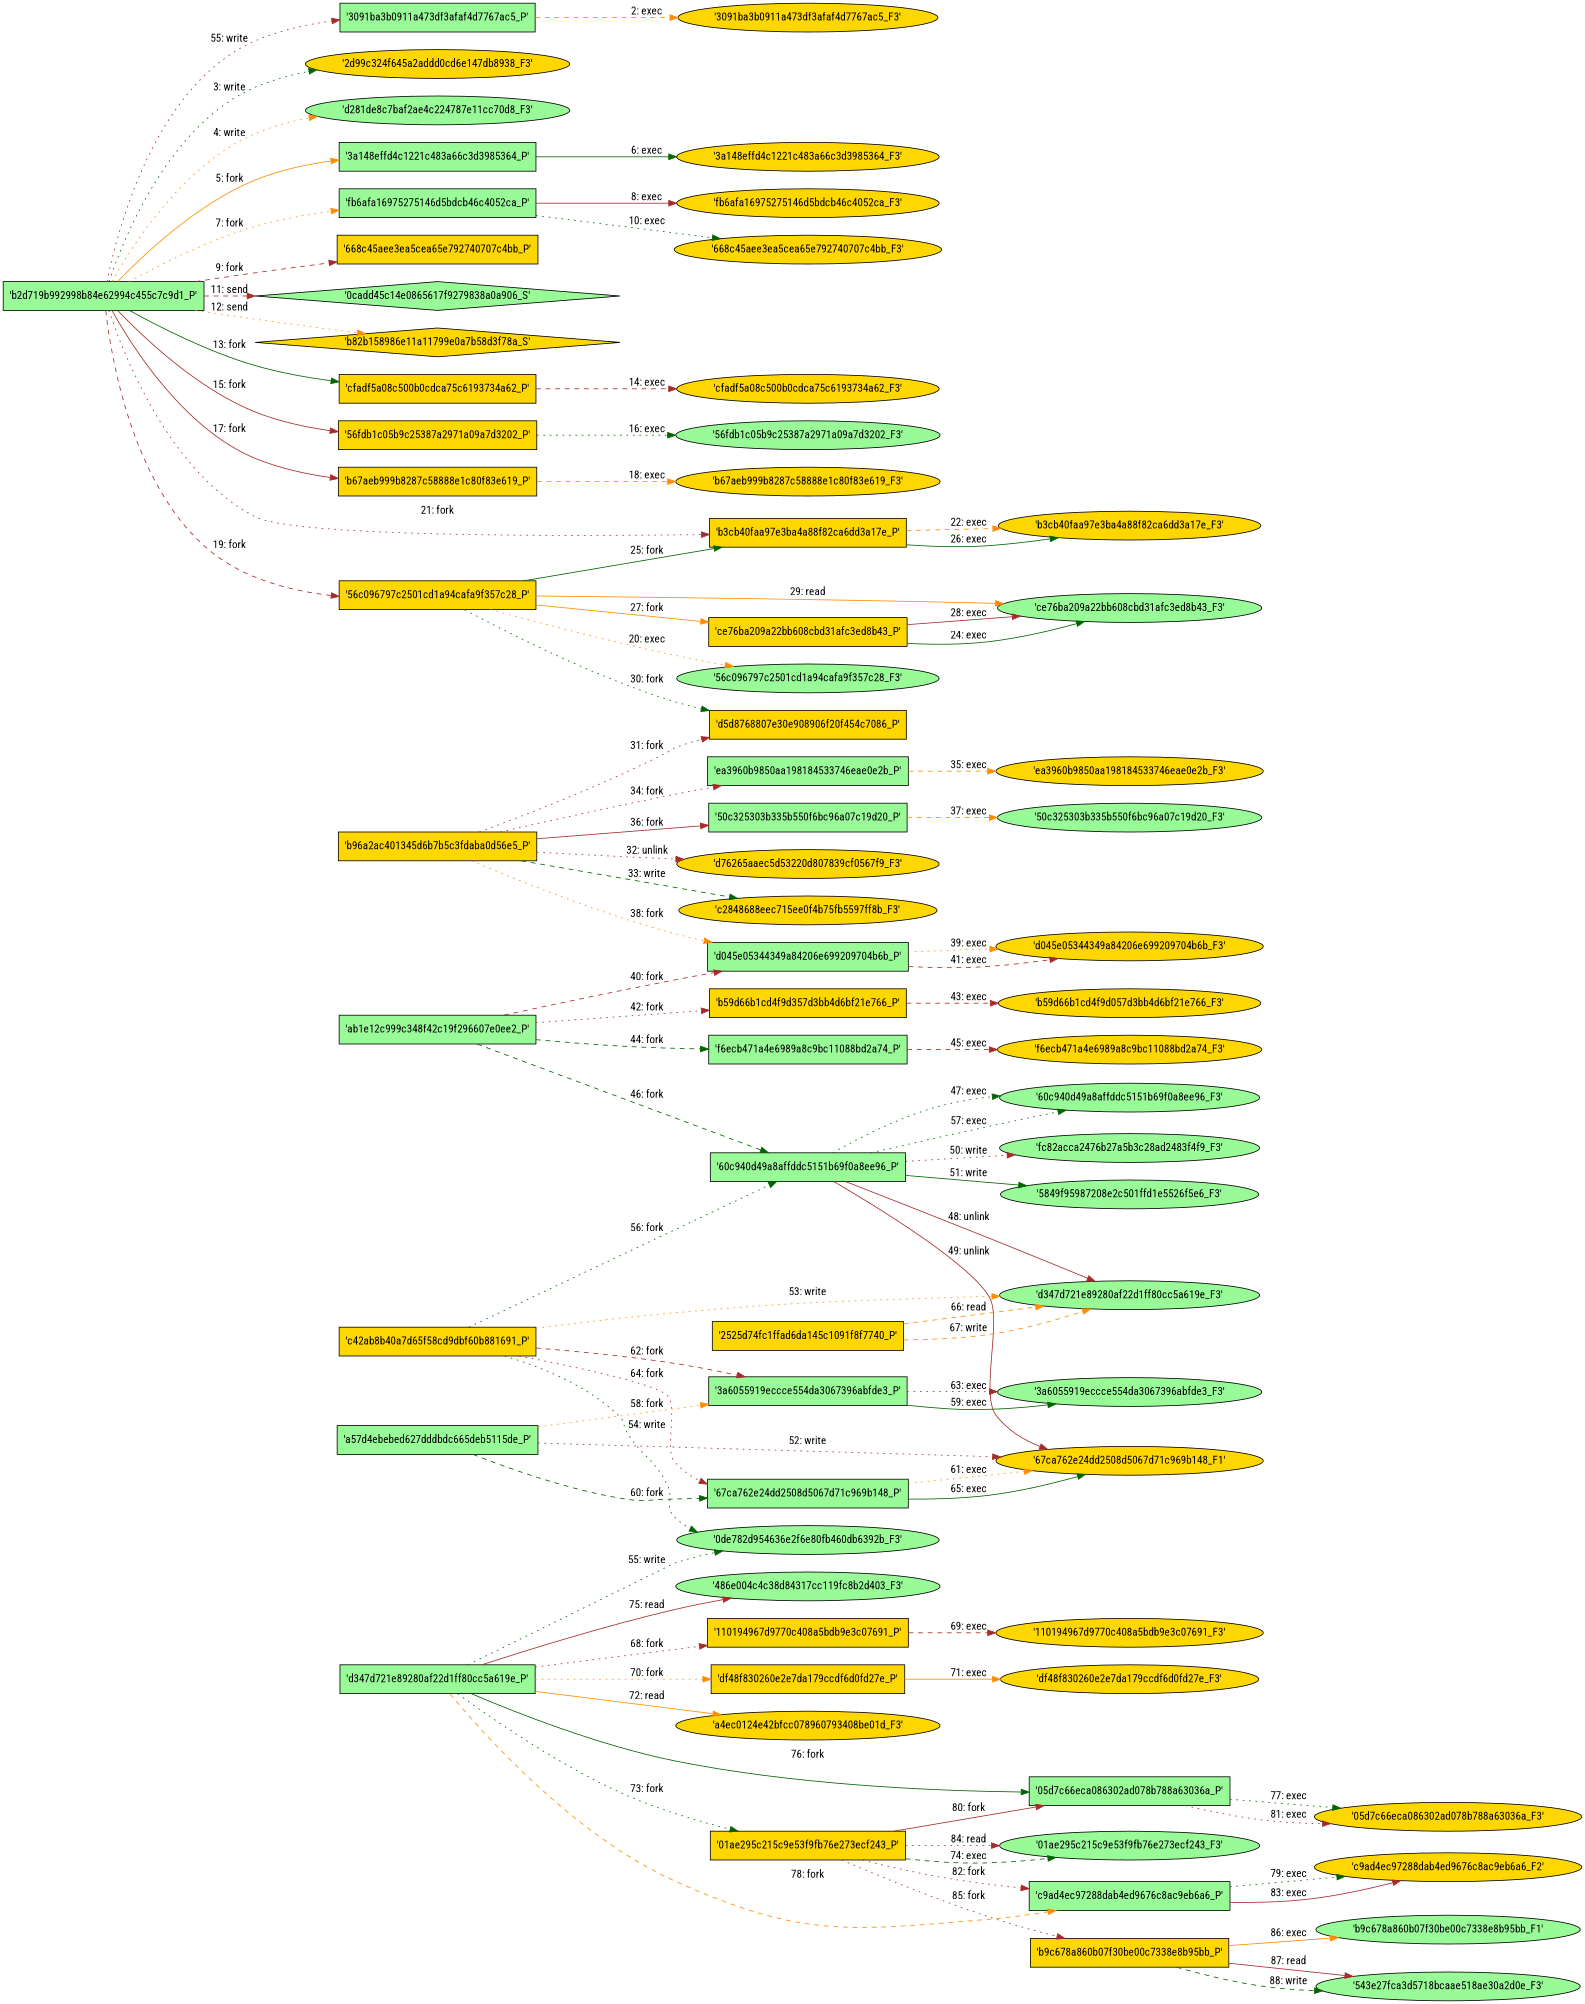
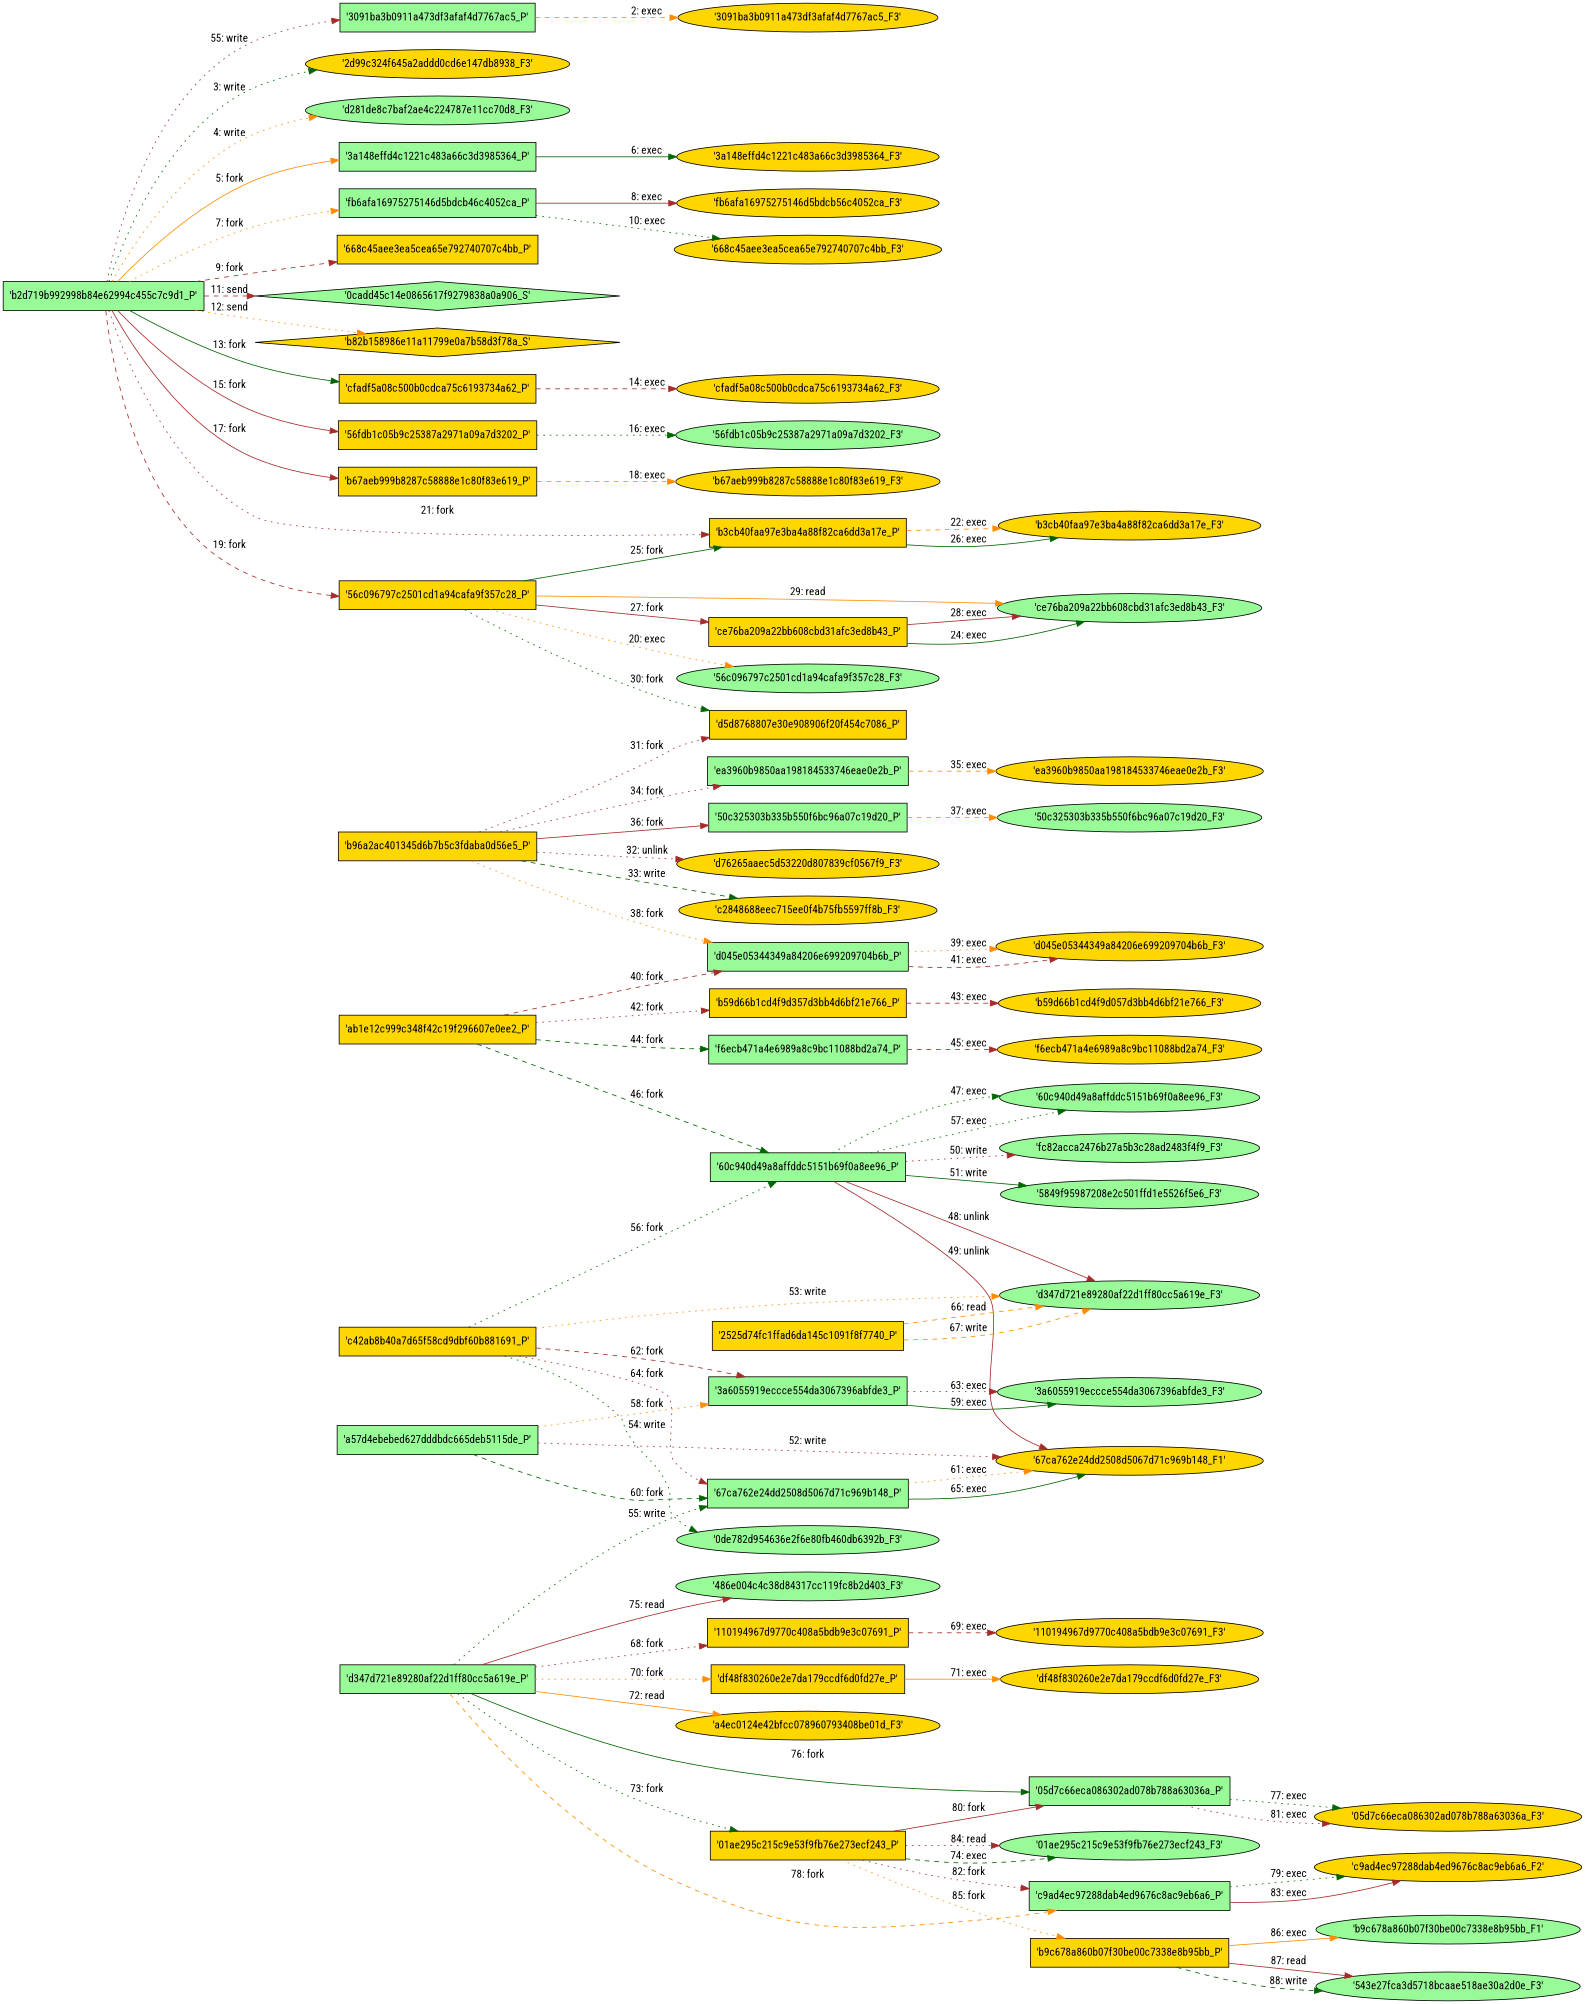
node "'fb6afa16975275146d5bdcb46c4052ca_F3'": label "'fb6afa16975275146d5bdcb46c4052ca_F3'" -> "'fb6afa16975275146d5bdcb56c4052ca_F3'"
edge "'56c096797c2501cd1a94cafa9f357c28_P'" -> "'ce76ba209a22bb608cbd31afc3ed8b43_P'": color darkorange -> brown
node "'ab1e12c999c348f42c19f296607e0ee2_P'": fillcolor palegreen -> gold
edge "'d347d721e89280af22d1ff80cc5a619e_P'" -> "'0de782d954636e2f6e80fb460db6392b_F3'": now "'d347d721e89280af22d1ff80cc5a619e_P'" -> "'67ca762e24dd2508d5067d71c969b148_P'"
edge "'01ae295c215c9e53f9fb76e273ecf243_P'" -> "'b9c678a860b07f30be00c7338e8b95bb_P'": color brown -> darkorange
